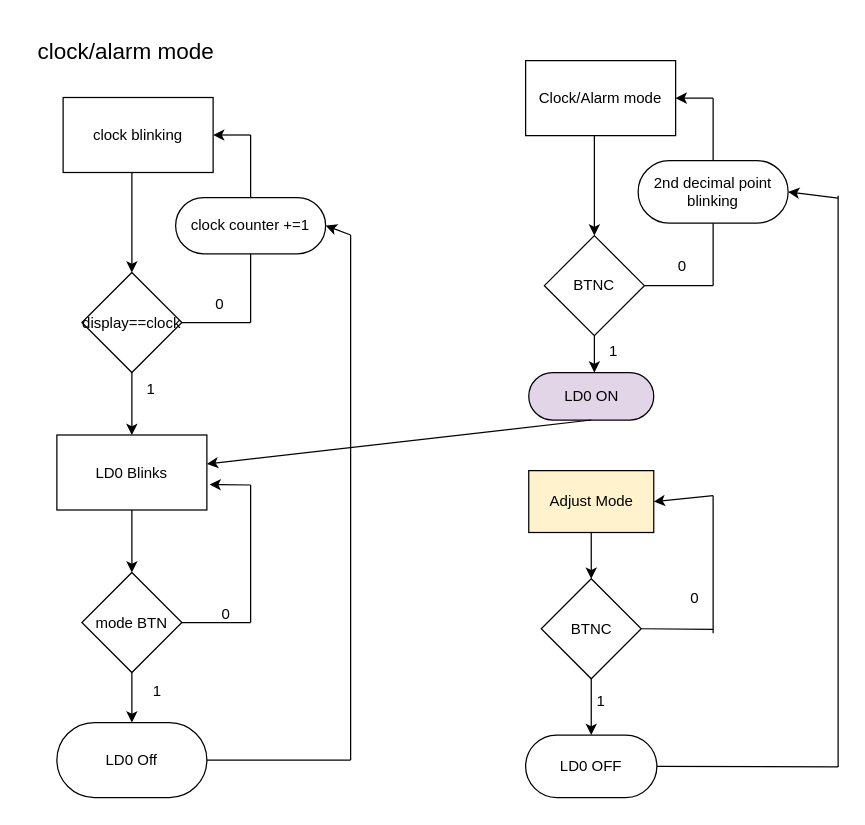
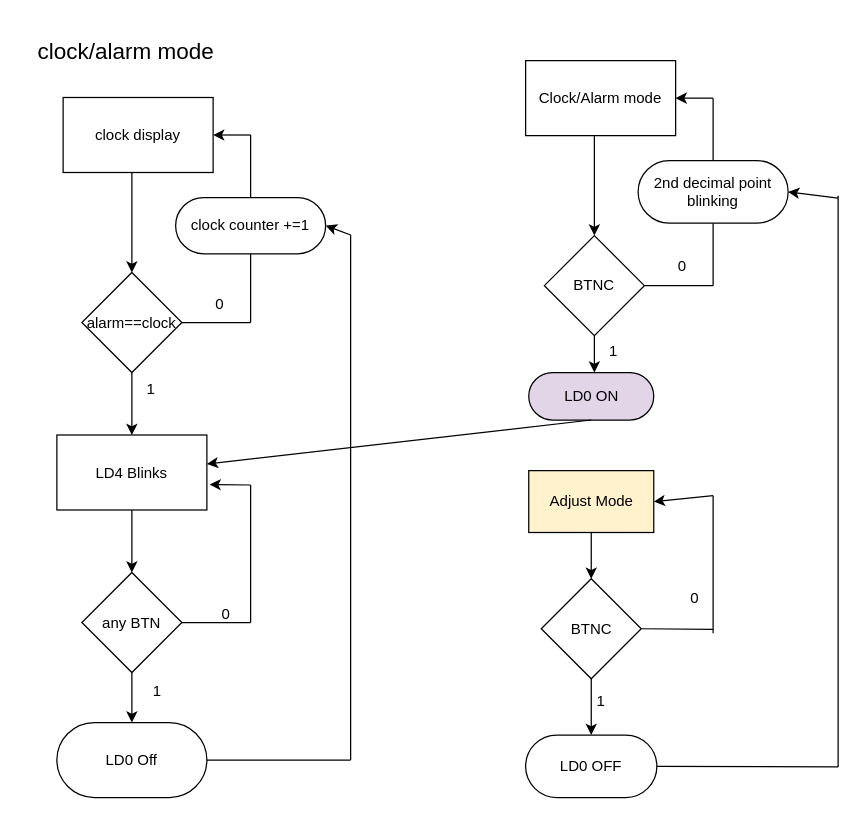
node "clock blinking": label "clock blinking" -> "clock display"
node "display==clock": label "display==clock" -> "alarm==clock"
node "LD0 Blinks": label "LD0 Blinks" -> "LD4 Blinks"
node "mode BTN": label "mode BTN" -> "any BTN"
